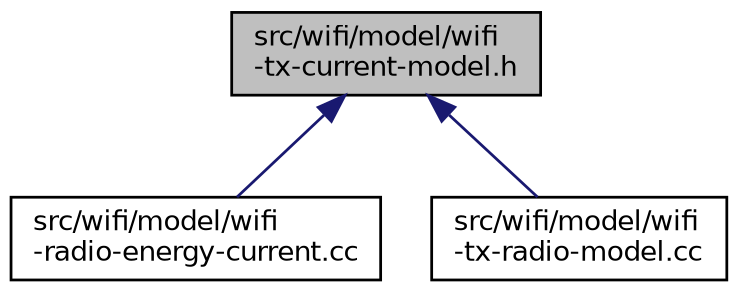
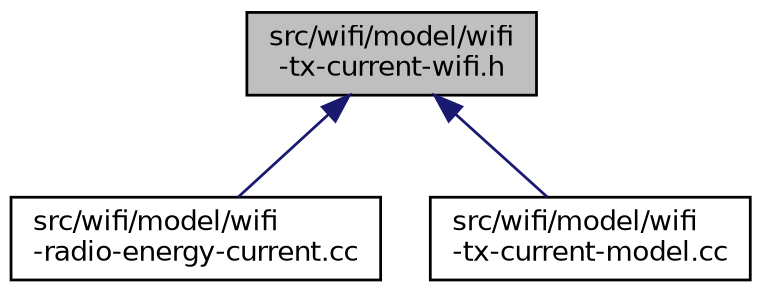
node "src/wifi/model/wifi -tx-current-model.h": label "src/wifi/model/wifi -tx-current-model.h" -> "src/wifi/model/wifi -tx-current-wifi.h"
node "src/wifi/model/wifi -tx-radio-model.cc": label "src/wifi/model/wifi -tx-radio-model.cc" -> "src/wifi/model/wifi -tx-current-model.cc"
